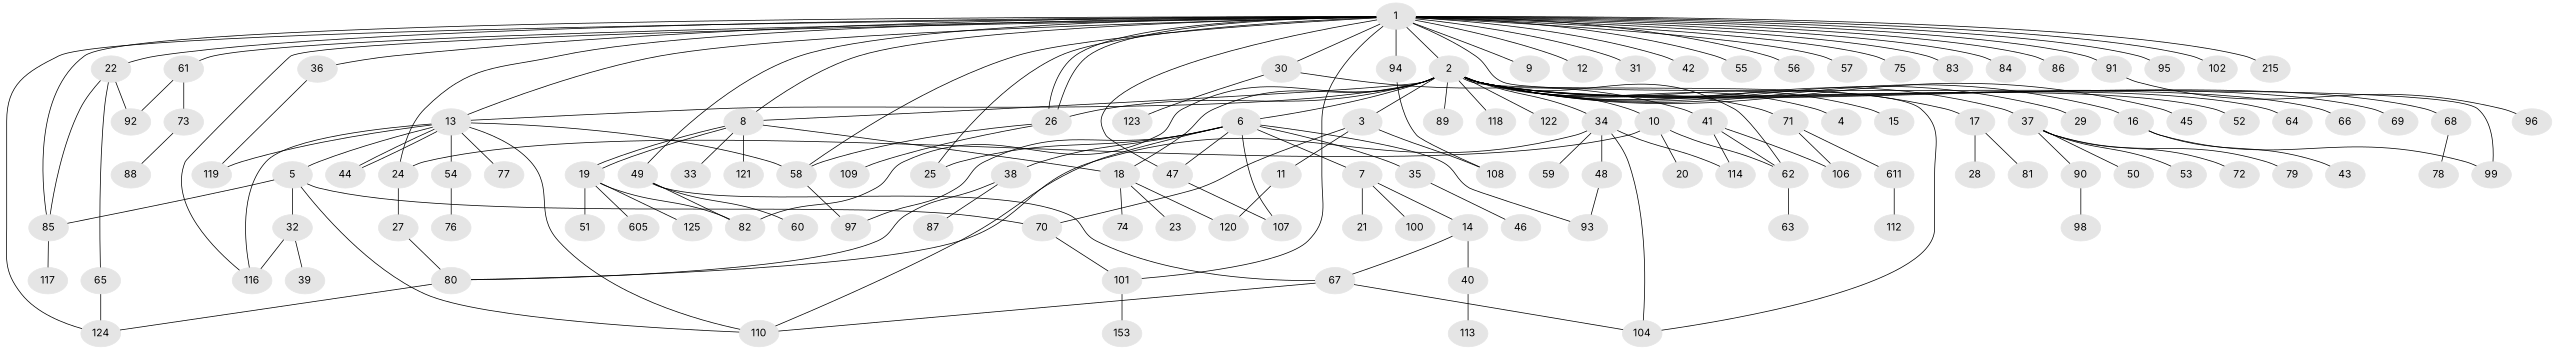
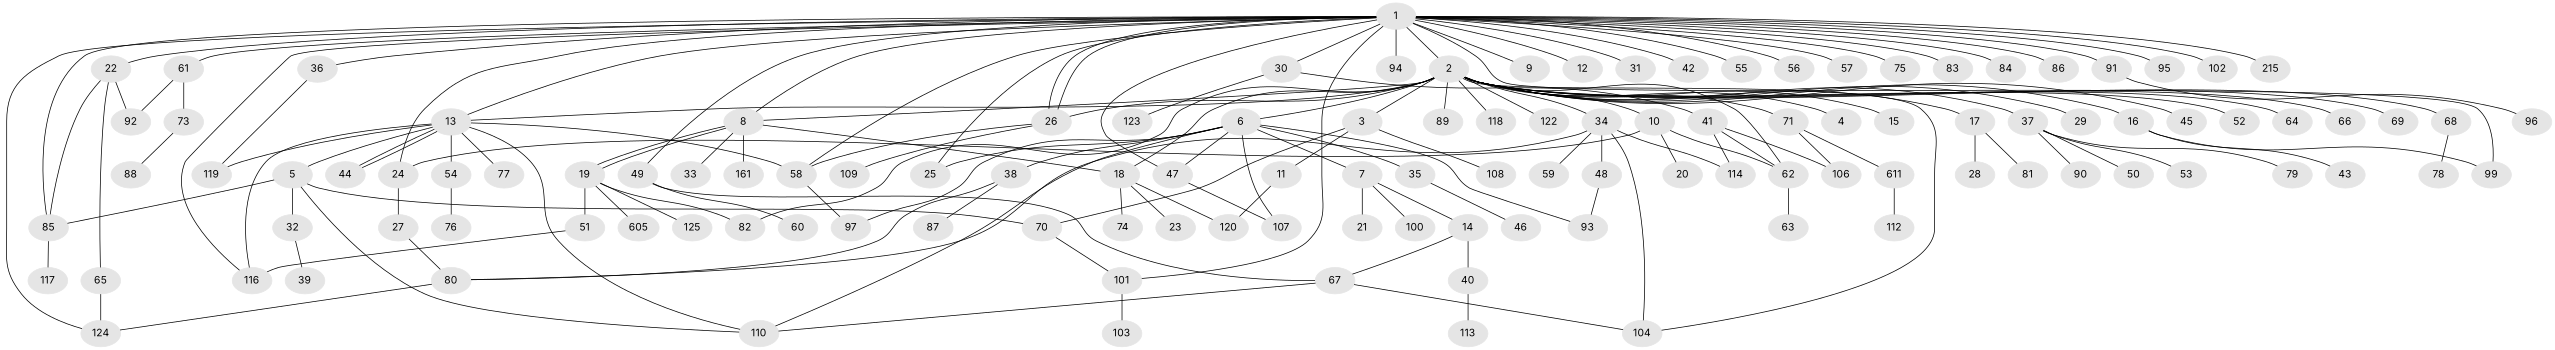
edge "94" -- "108": removed
node "121": label "121" -> "161"
node "72": removed
edge "49" -- "82": removed
node "98": removed
edge "32" -- "116": now "51" -- "116"
node "153": label "153" -> "103"
